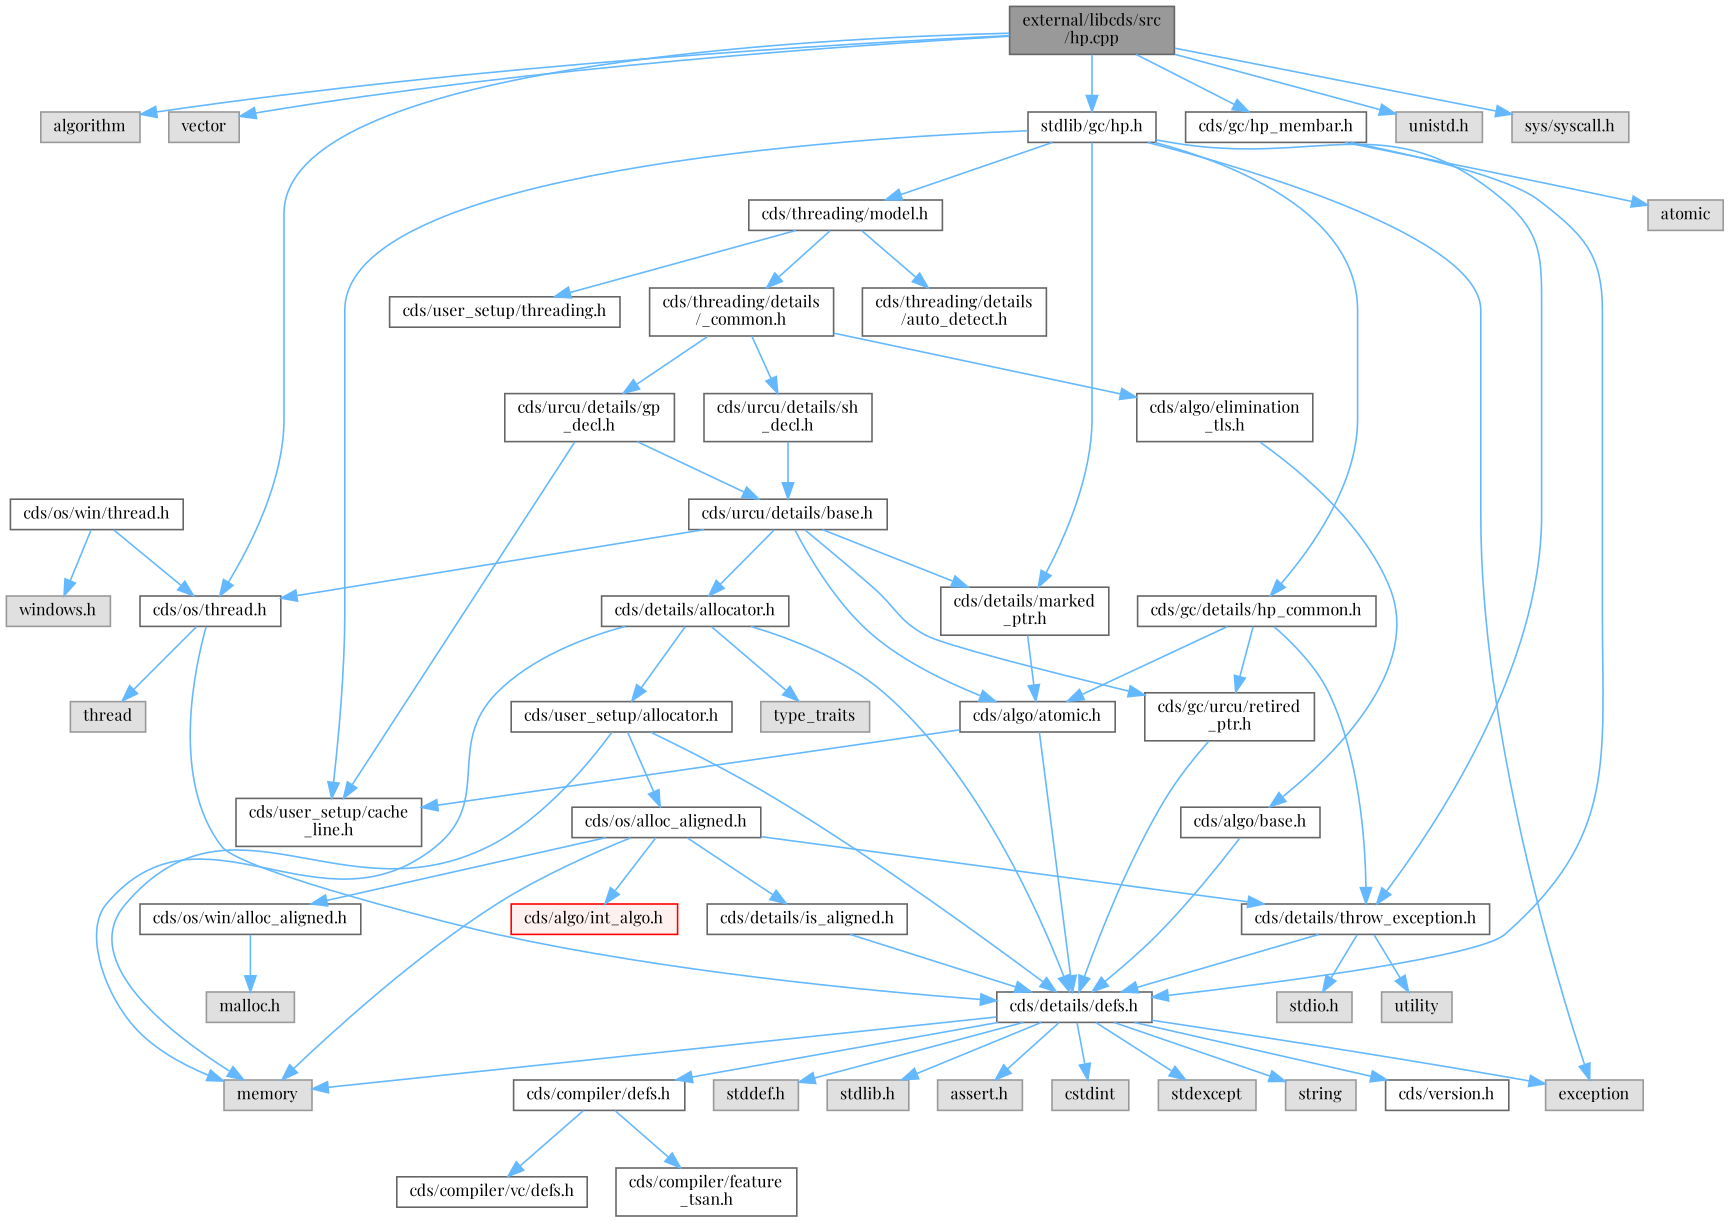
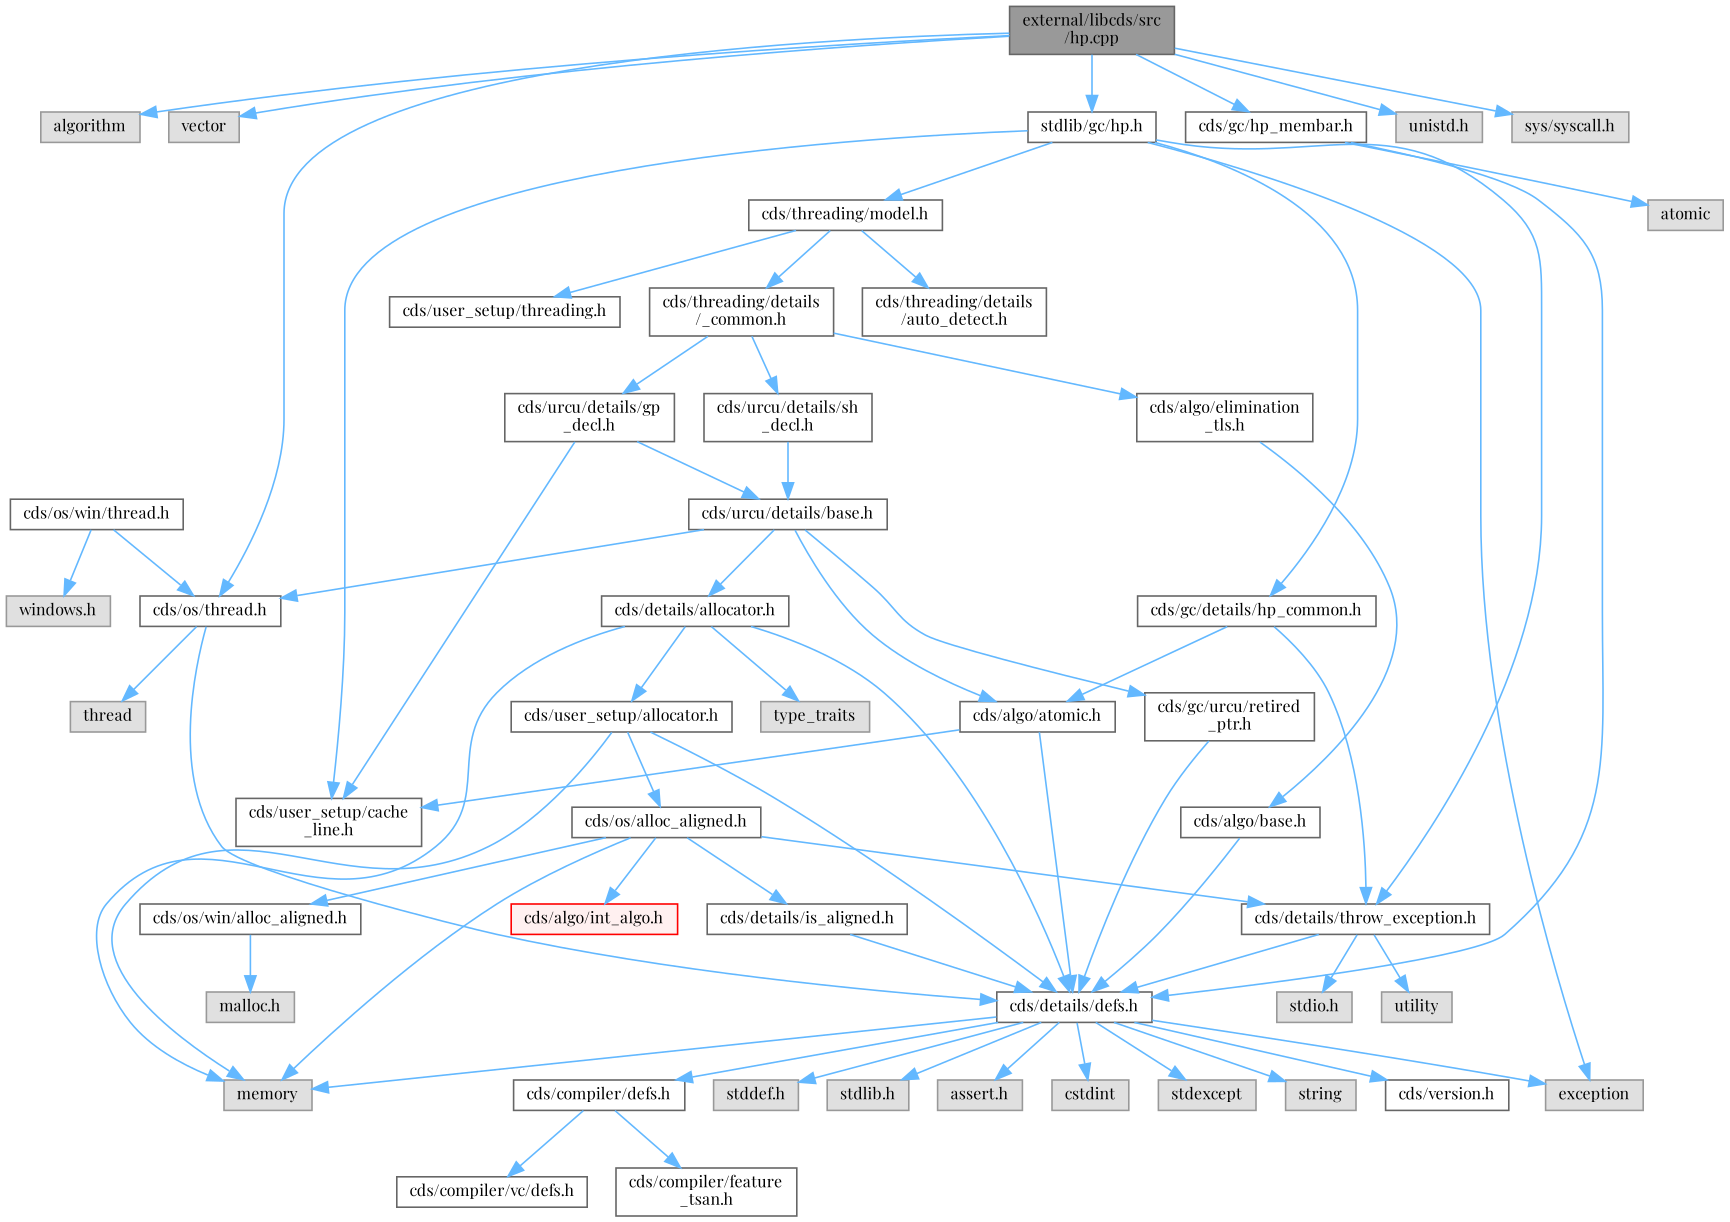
node "cds/details/marked _ptr.h": removed
edge "cds/gc/details/hp_common.h" -> "cds/gc/urcu/retired _ptr.h": removed
